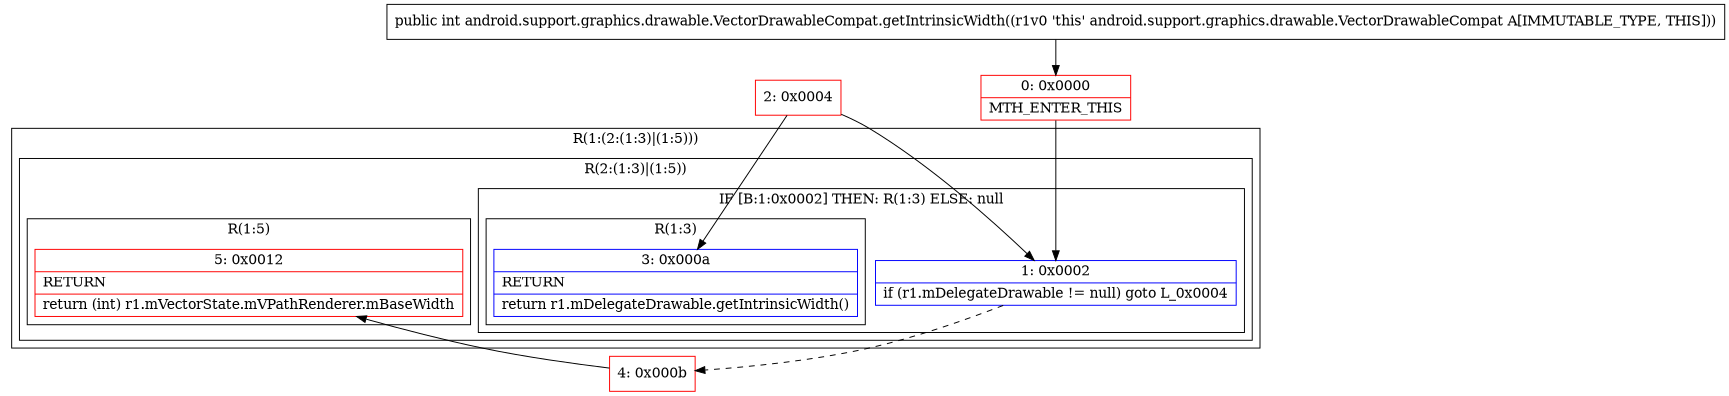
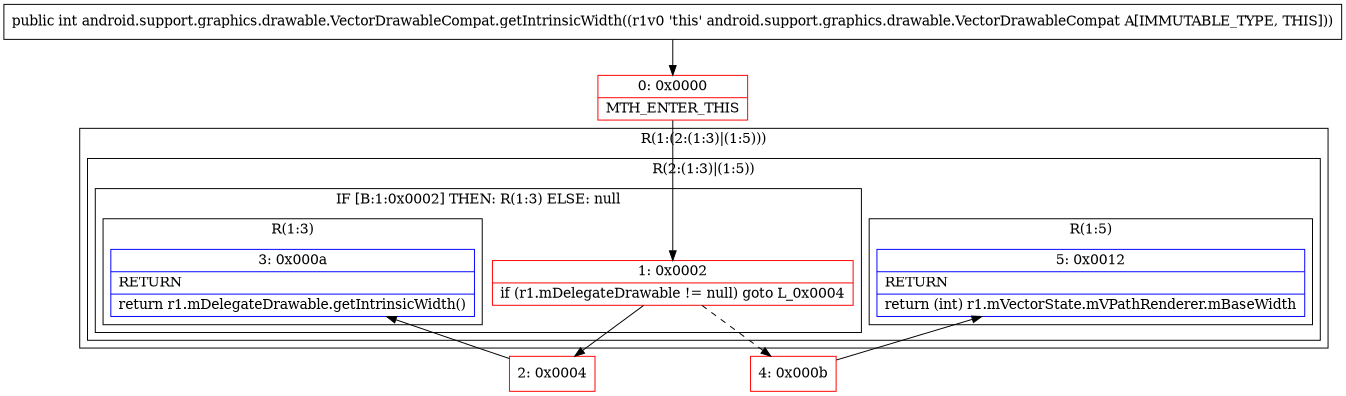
edge "2: 0x0004" -> "1: 0x0002": reversed
node "5: 0x0012": color red -> blue
node "1: 0x0002": color blue -> red
